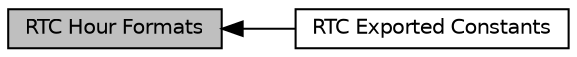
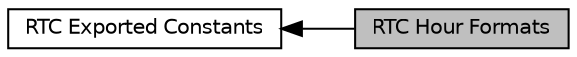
edge "RTC Exported Constants" -> "RTC Hour Formats": reversed
